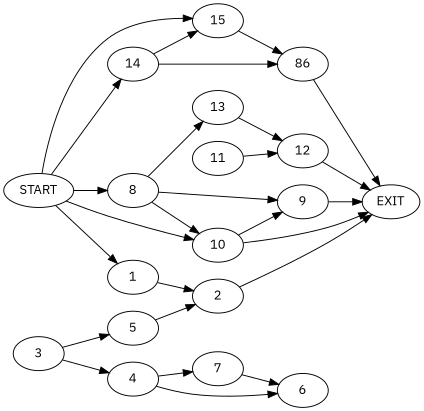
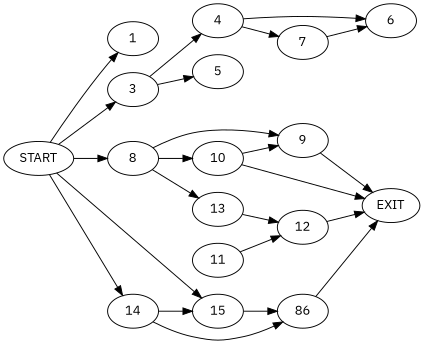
edge "START" -> "10": now "START" -> "3"
node "2": removed
